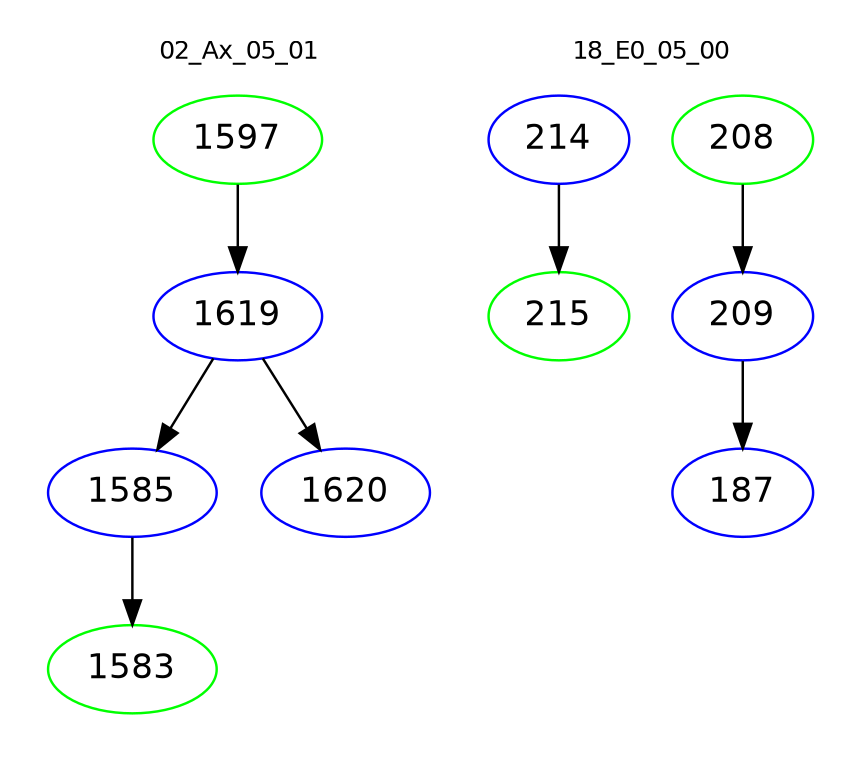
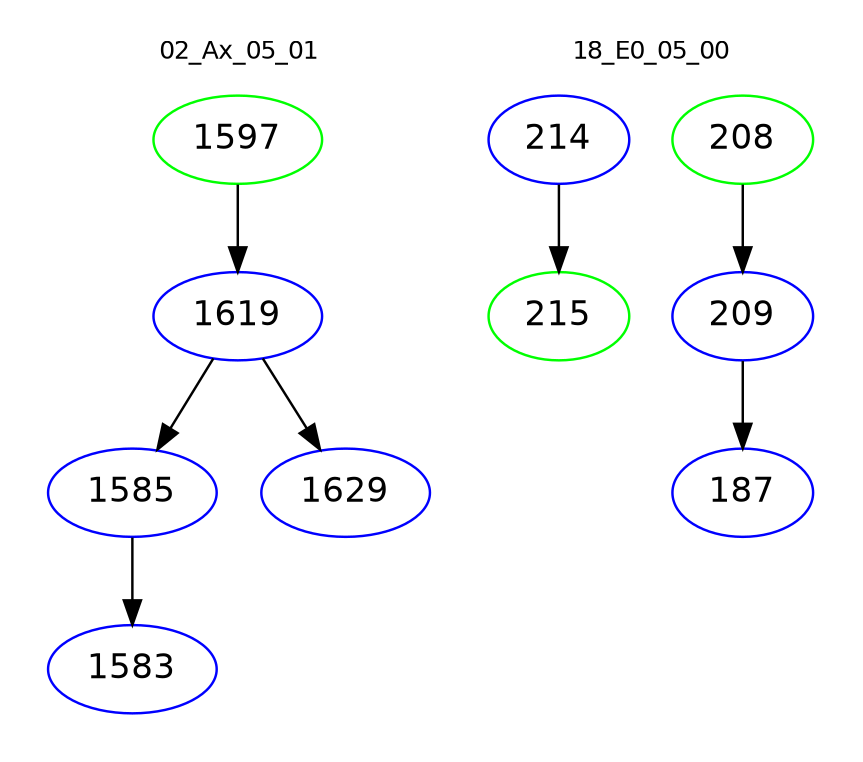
node "1620": label "1620" -> "1629"
node "1583": color green -> blue
